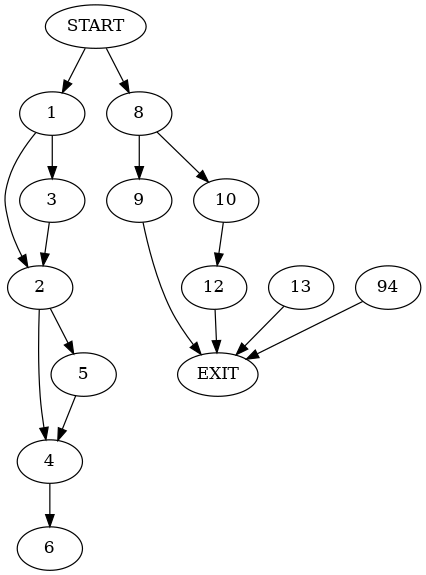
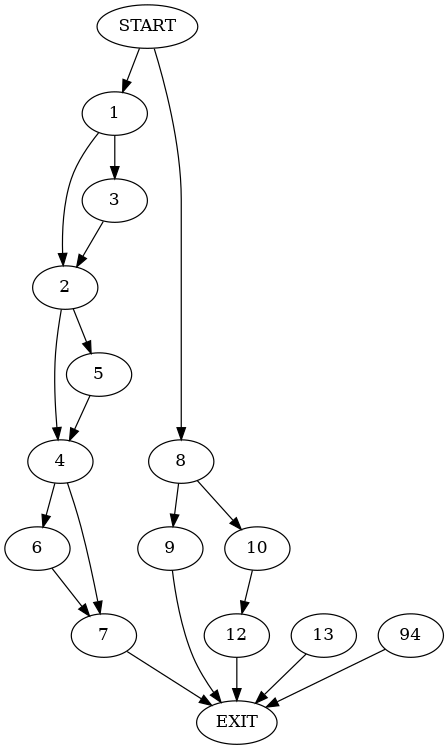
node "7": added
